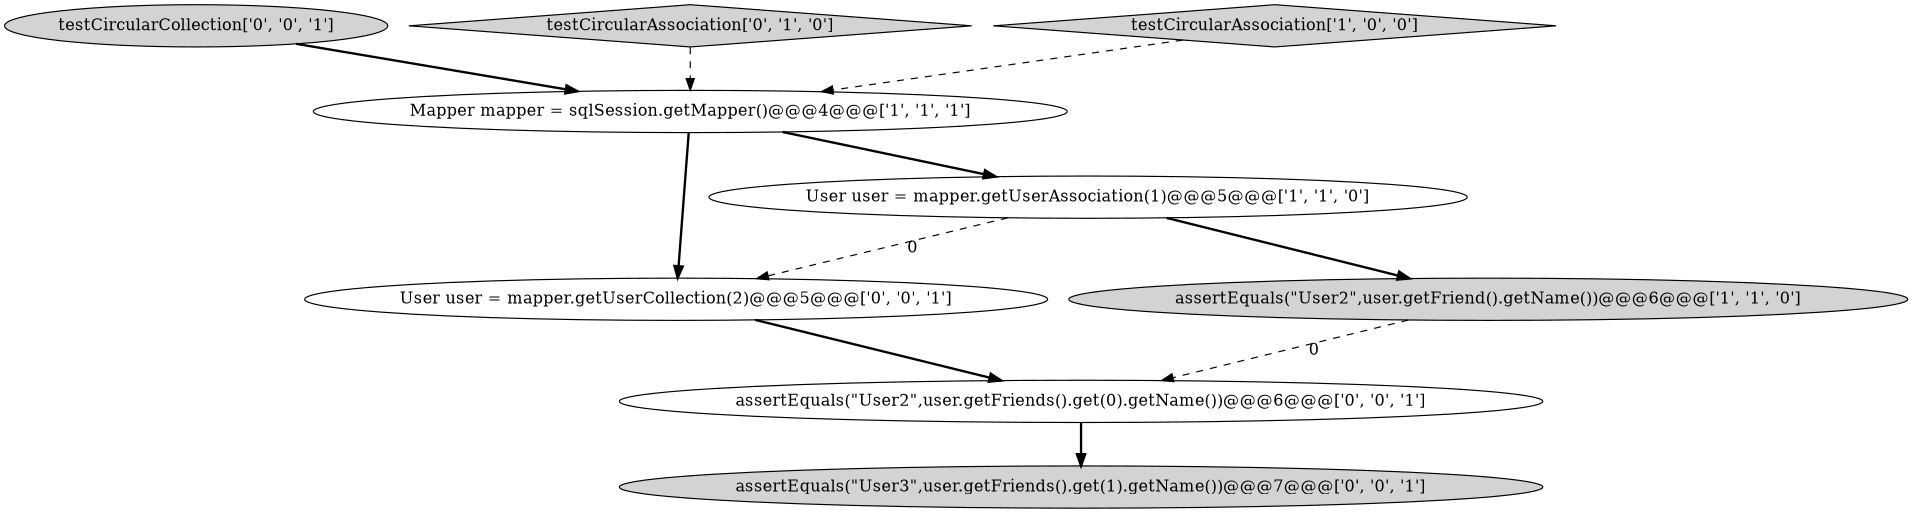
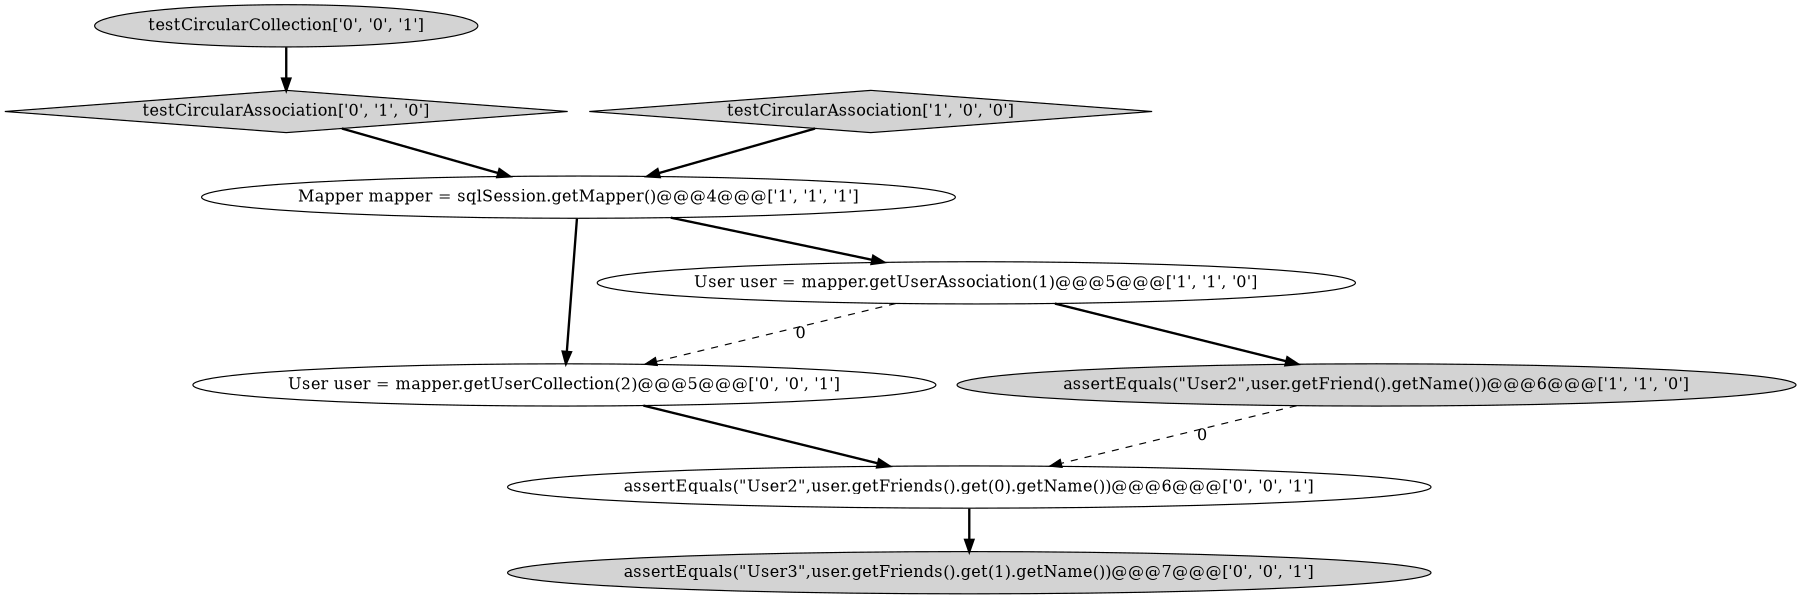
edge "testCircularAssociation['0', '1', '0']" -> "Mapper mapper = sqlSession.getMapper()@@@4@@@['1', '1', '1']": style dashed -> bold
edge "testCircularAssociation['1', '0', '0']" -> "Mapper mapper = sqlSession.getMapper()@@@4@@@['1', '1', '1']": style dashed -> bold
edge "testCircularCollection['0', '0', '1']" -> "Mapper mapper = sqlSession.getMapper()@@@4@@@['1', '1', '1']": now "testCircularCollection['0', '0', '1']" -> "testCircularAssociation['0', '1', '0']"
